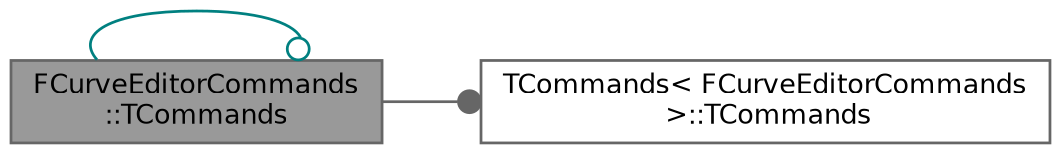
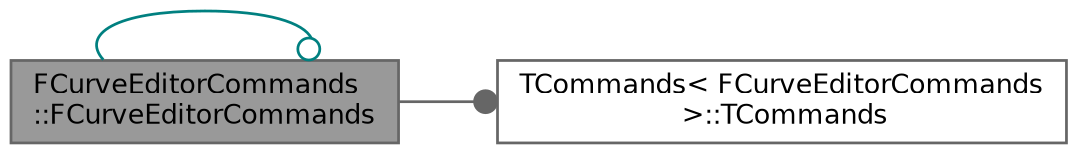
node "FCurveEditorCommands ::TCommands": label "FCurveEditorCommands ::TCommands" -> "FCurveEditorCommands ::FCurveEditorCommands"
